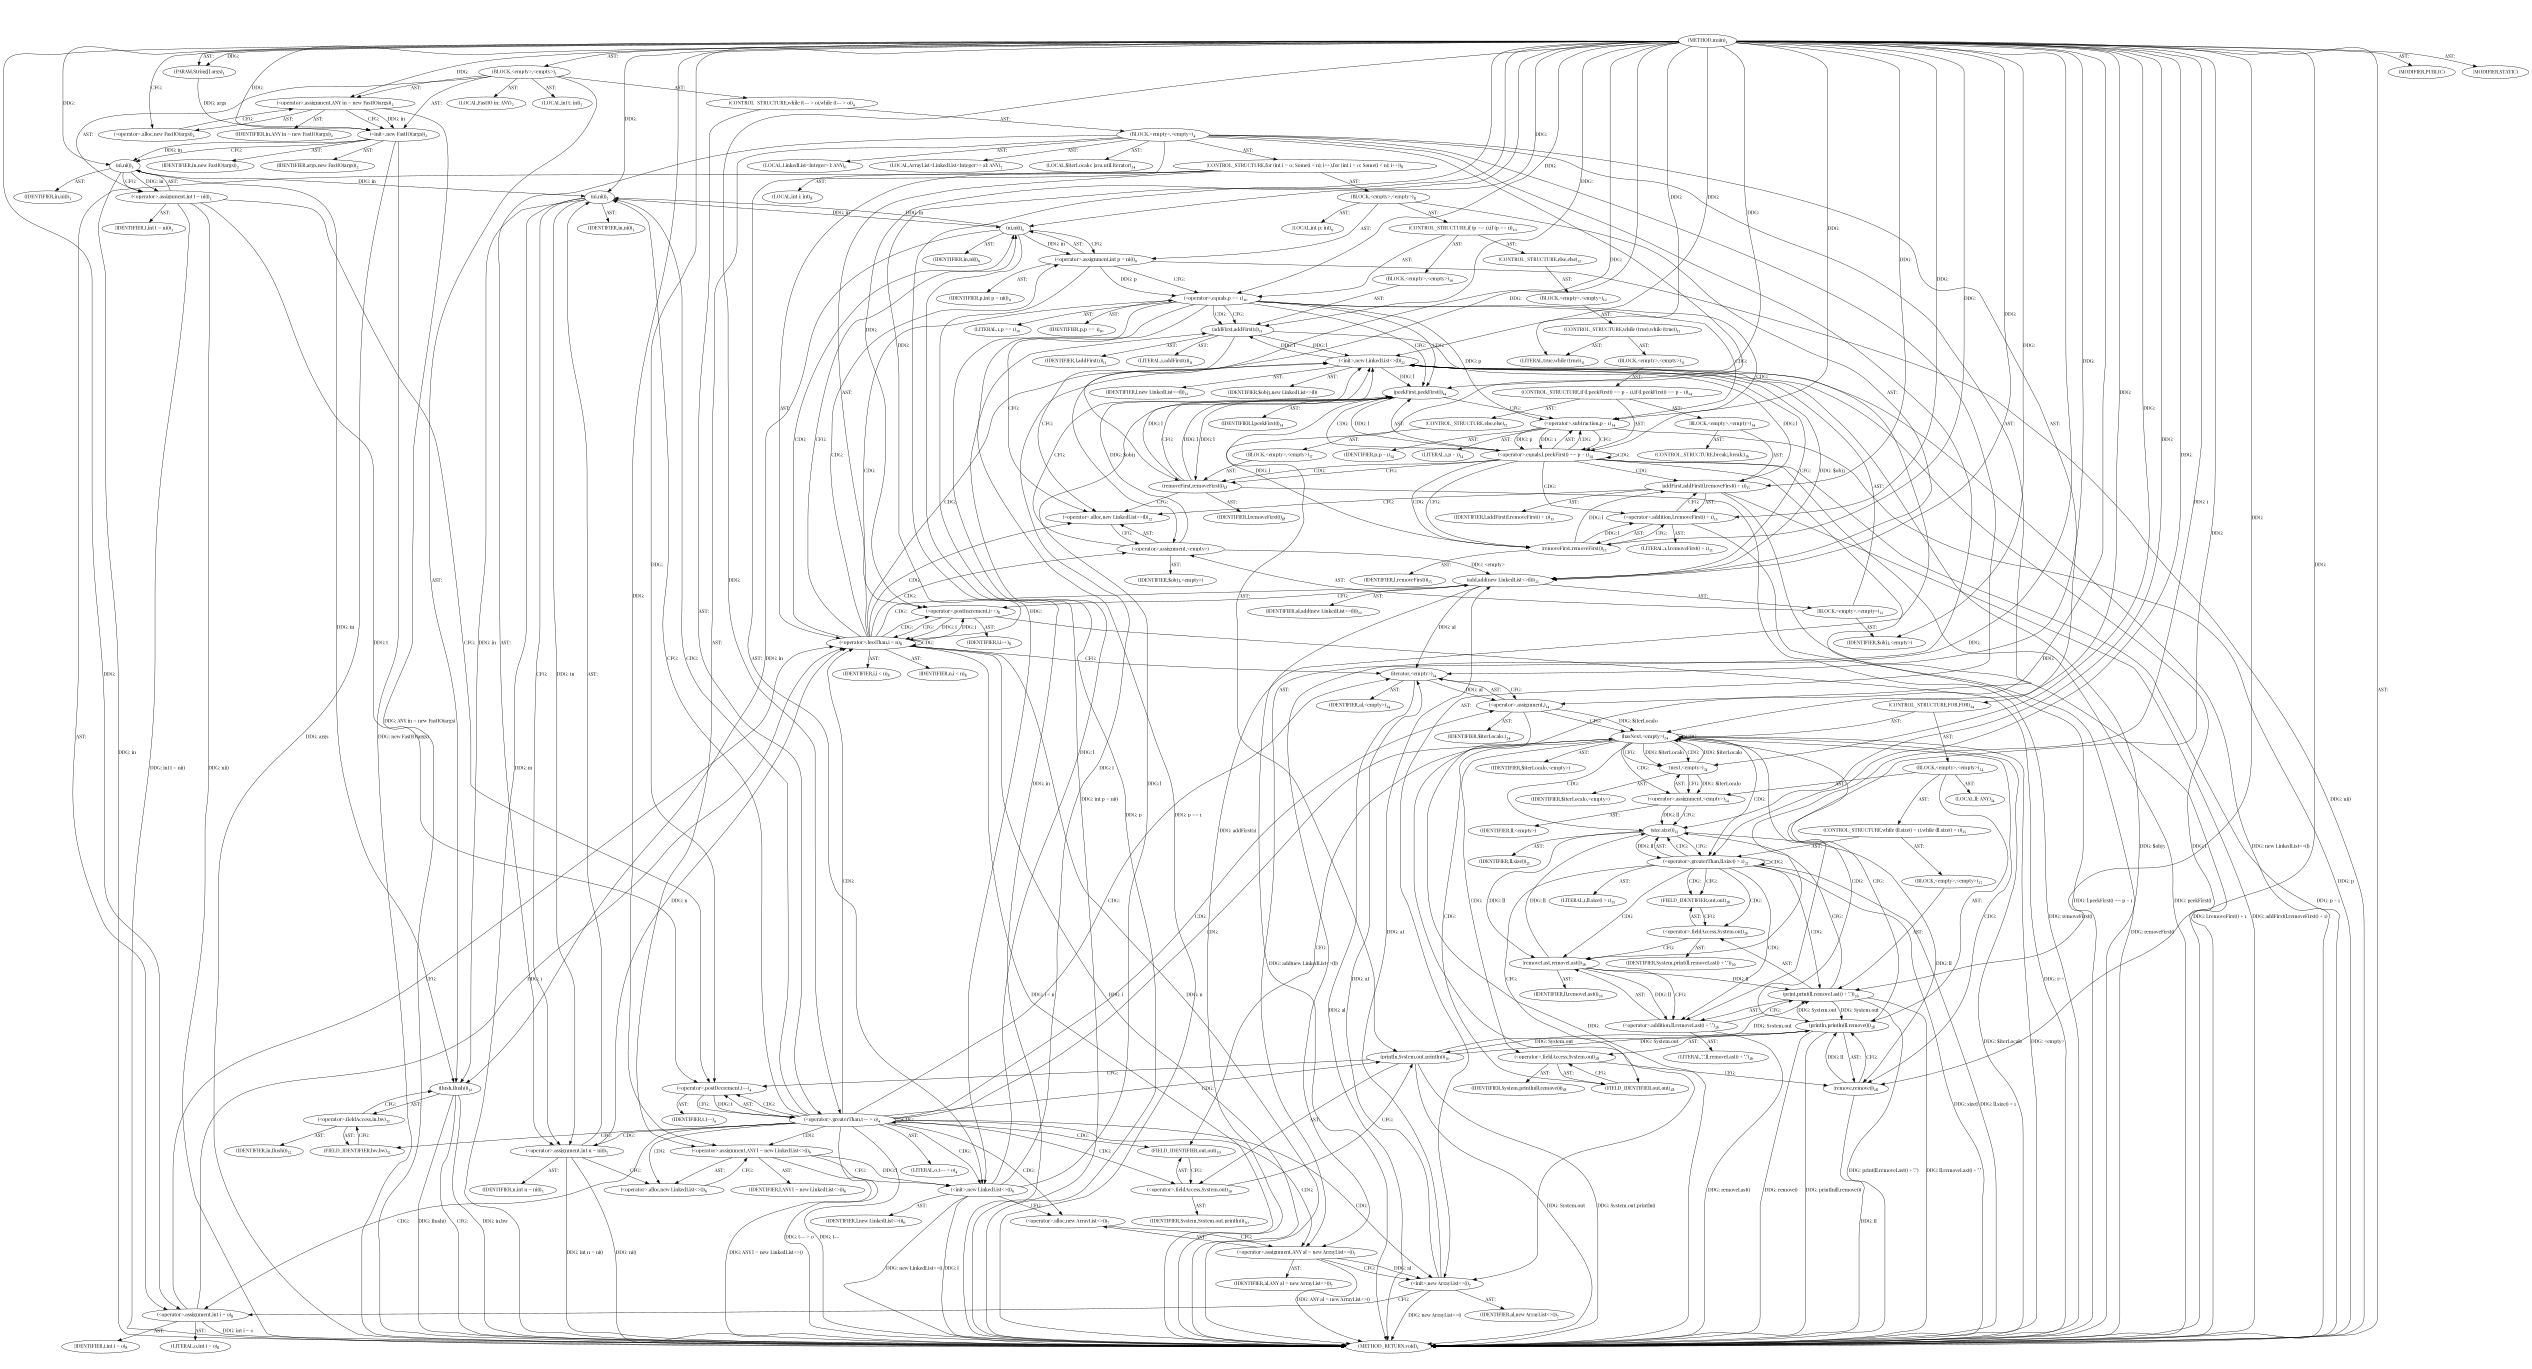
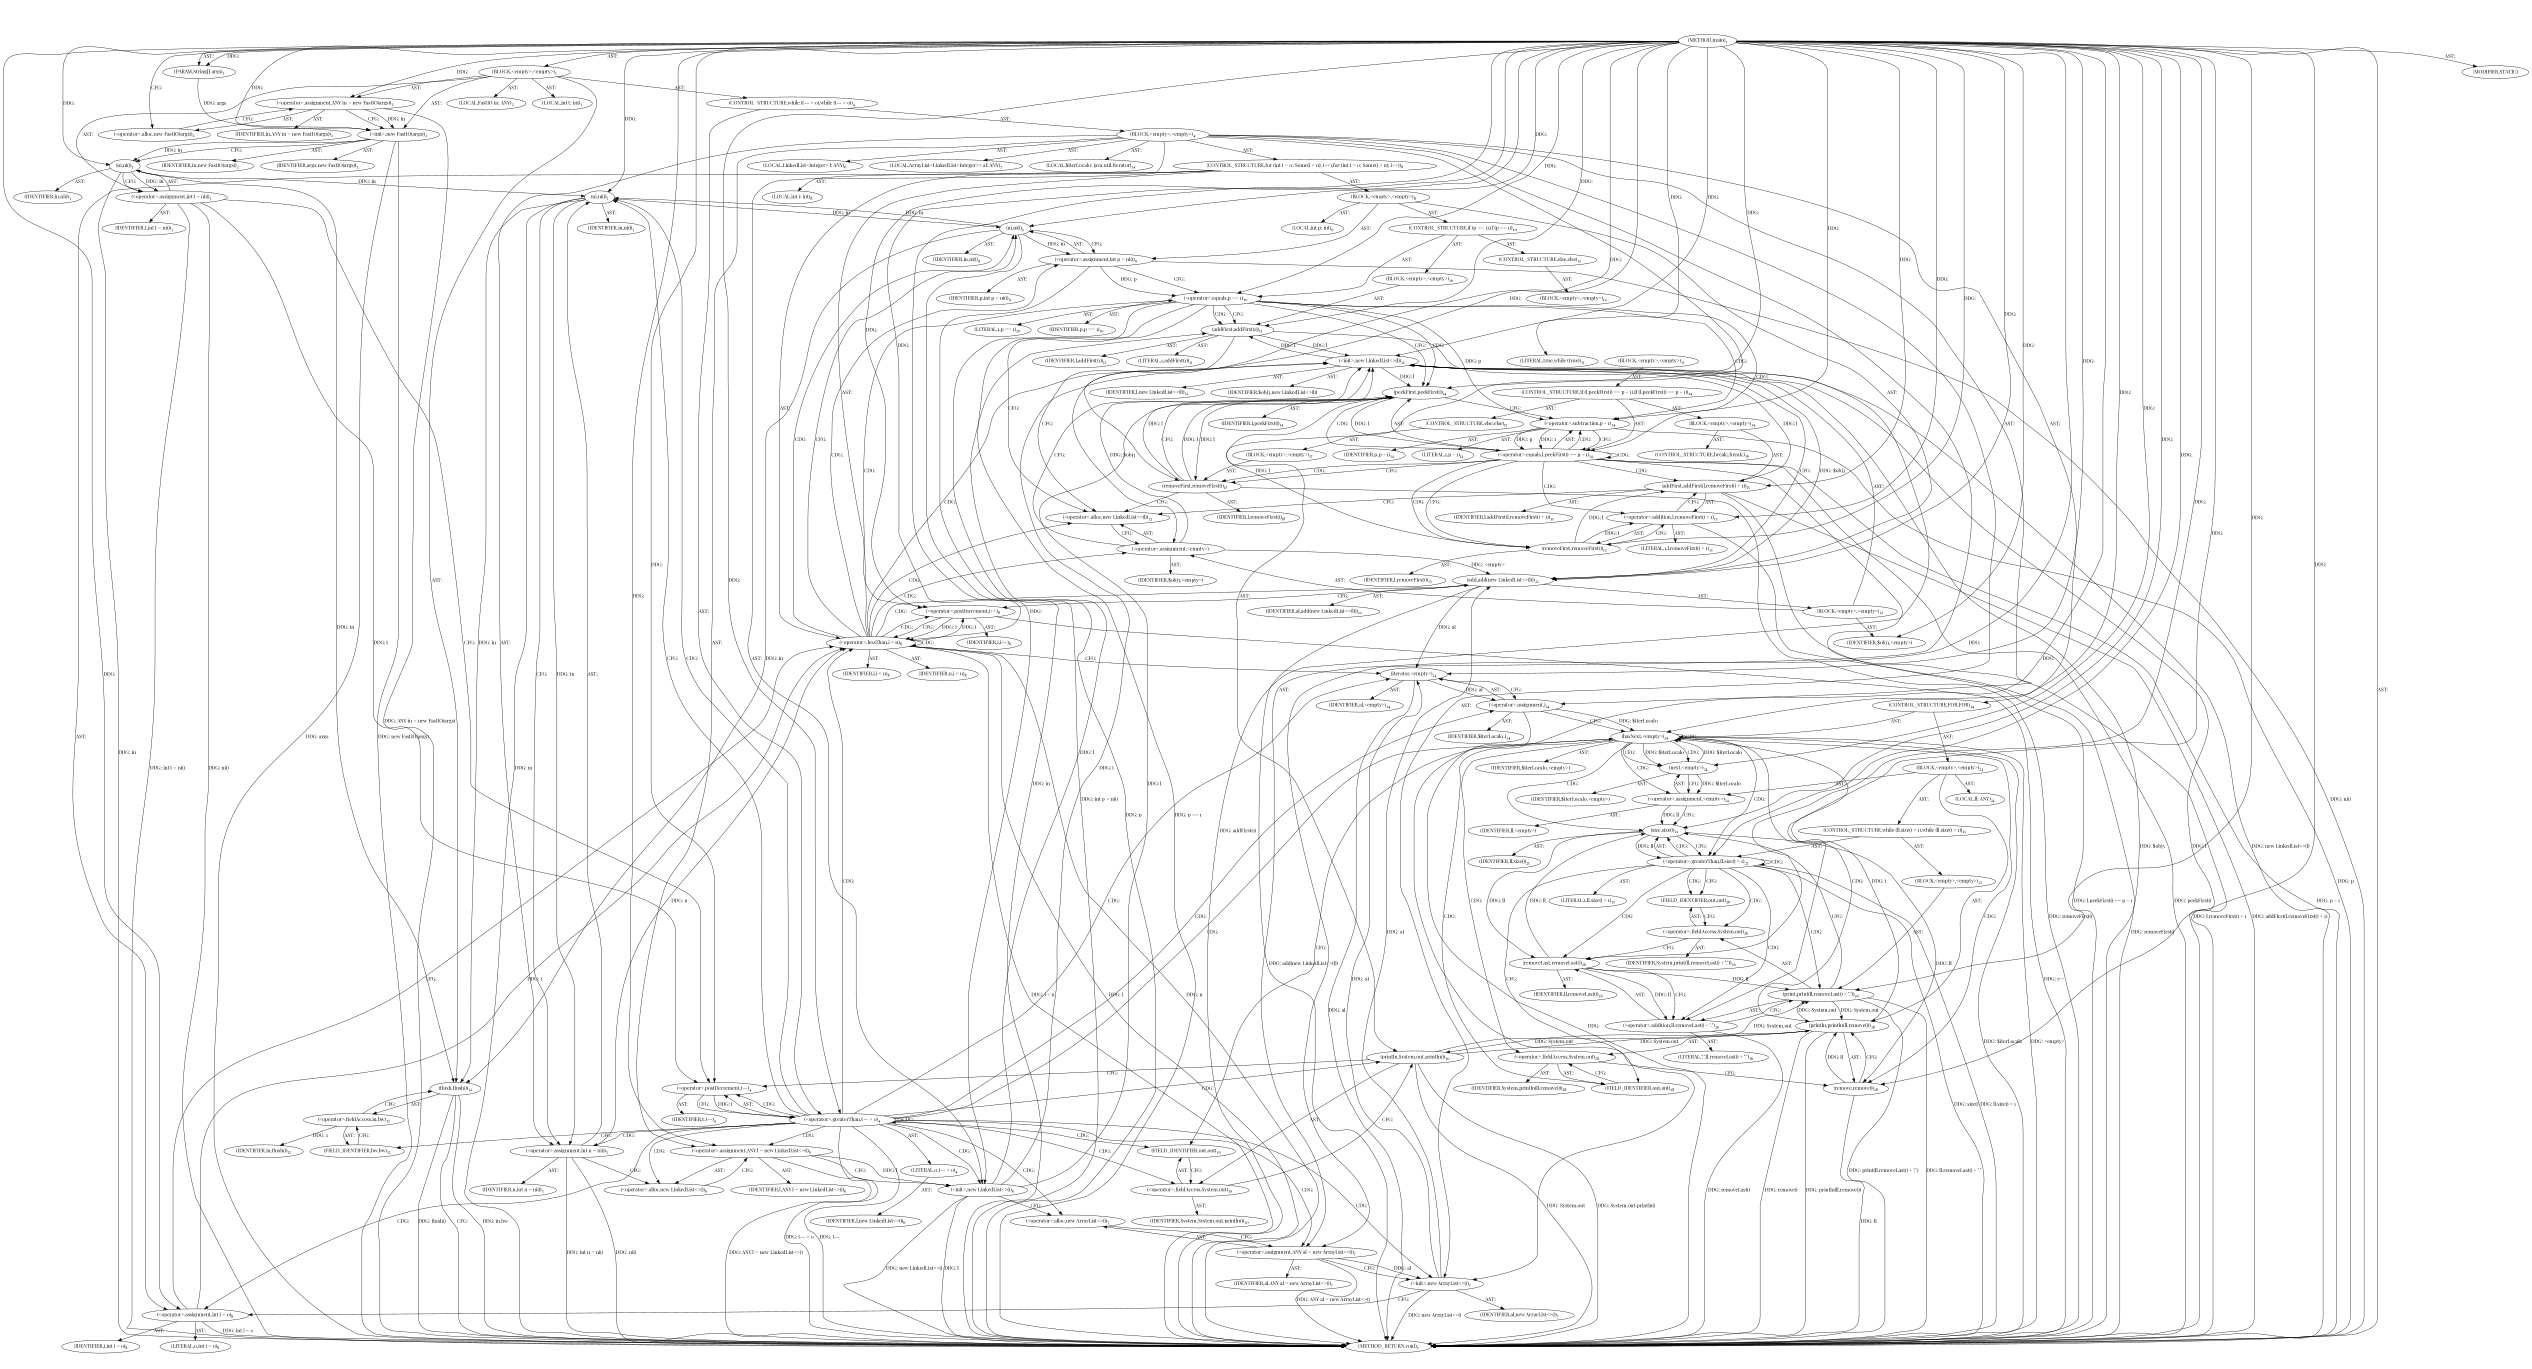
node "(MODIFIER,PUBLIC)": removed
node "(CONTROL_STRUCTURE,while (true),while (true))": removed
edge "(METHOD,main)" -> "(removeLast,removeLast())": label "DDG: i" -> "DDG: "
edge "(println,println(ll.remove()))" -> "(hasNext,<empty>)": label "CFG: " -> "DDG: i"
edge "(<operator>.fieldAccess,in.bw)" -> "(IDENTIFIER,in,flush())": label "AST: " -> "DDG: 1"
edge "(<init>,new LinkedList<>())" -> "(IDENTIFIER,l,new LinkedList<>())": now "(LITERAL,0,t-- > 0)" -> "(IDENTIFIER,l,new LinkedList<>())"
